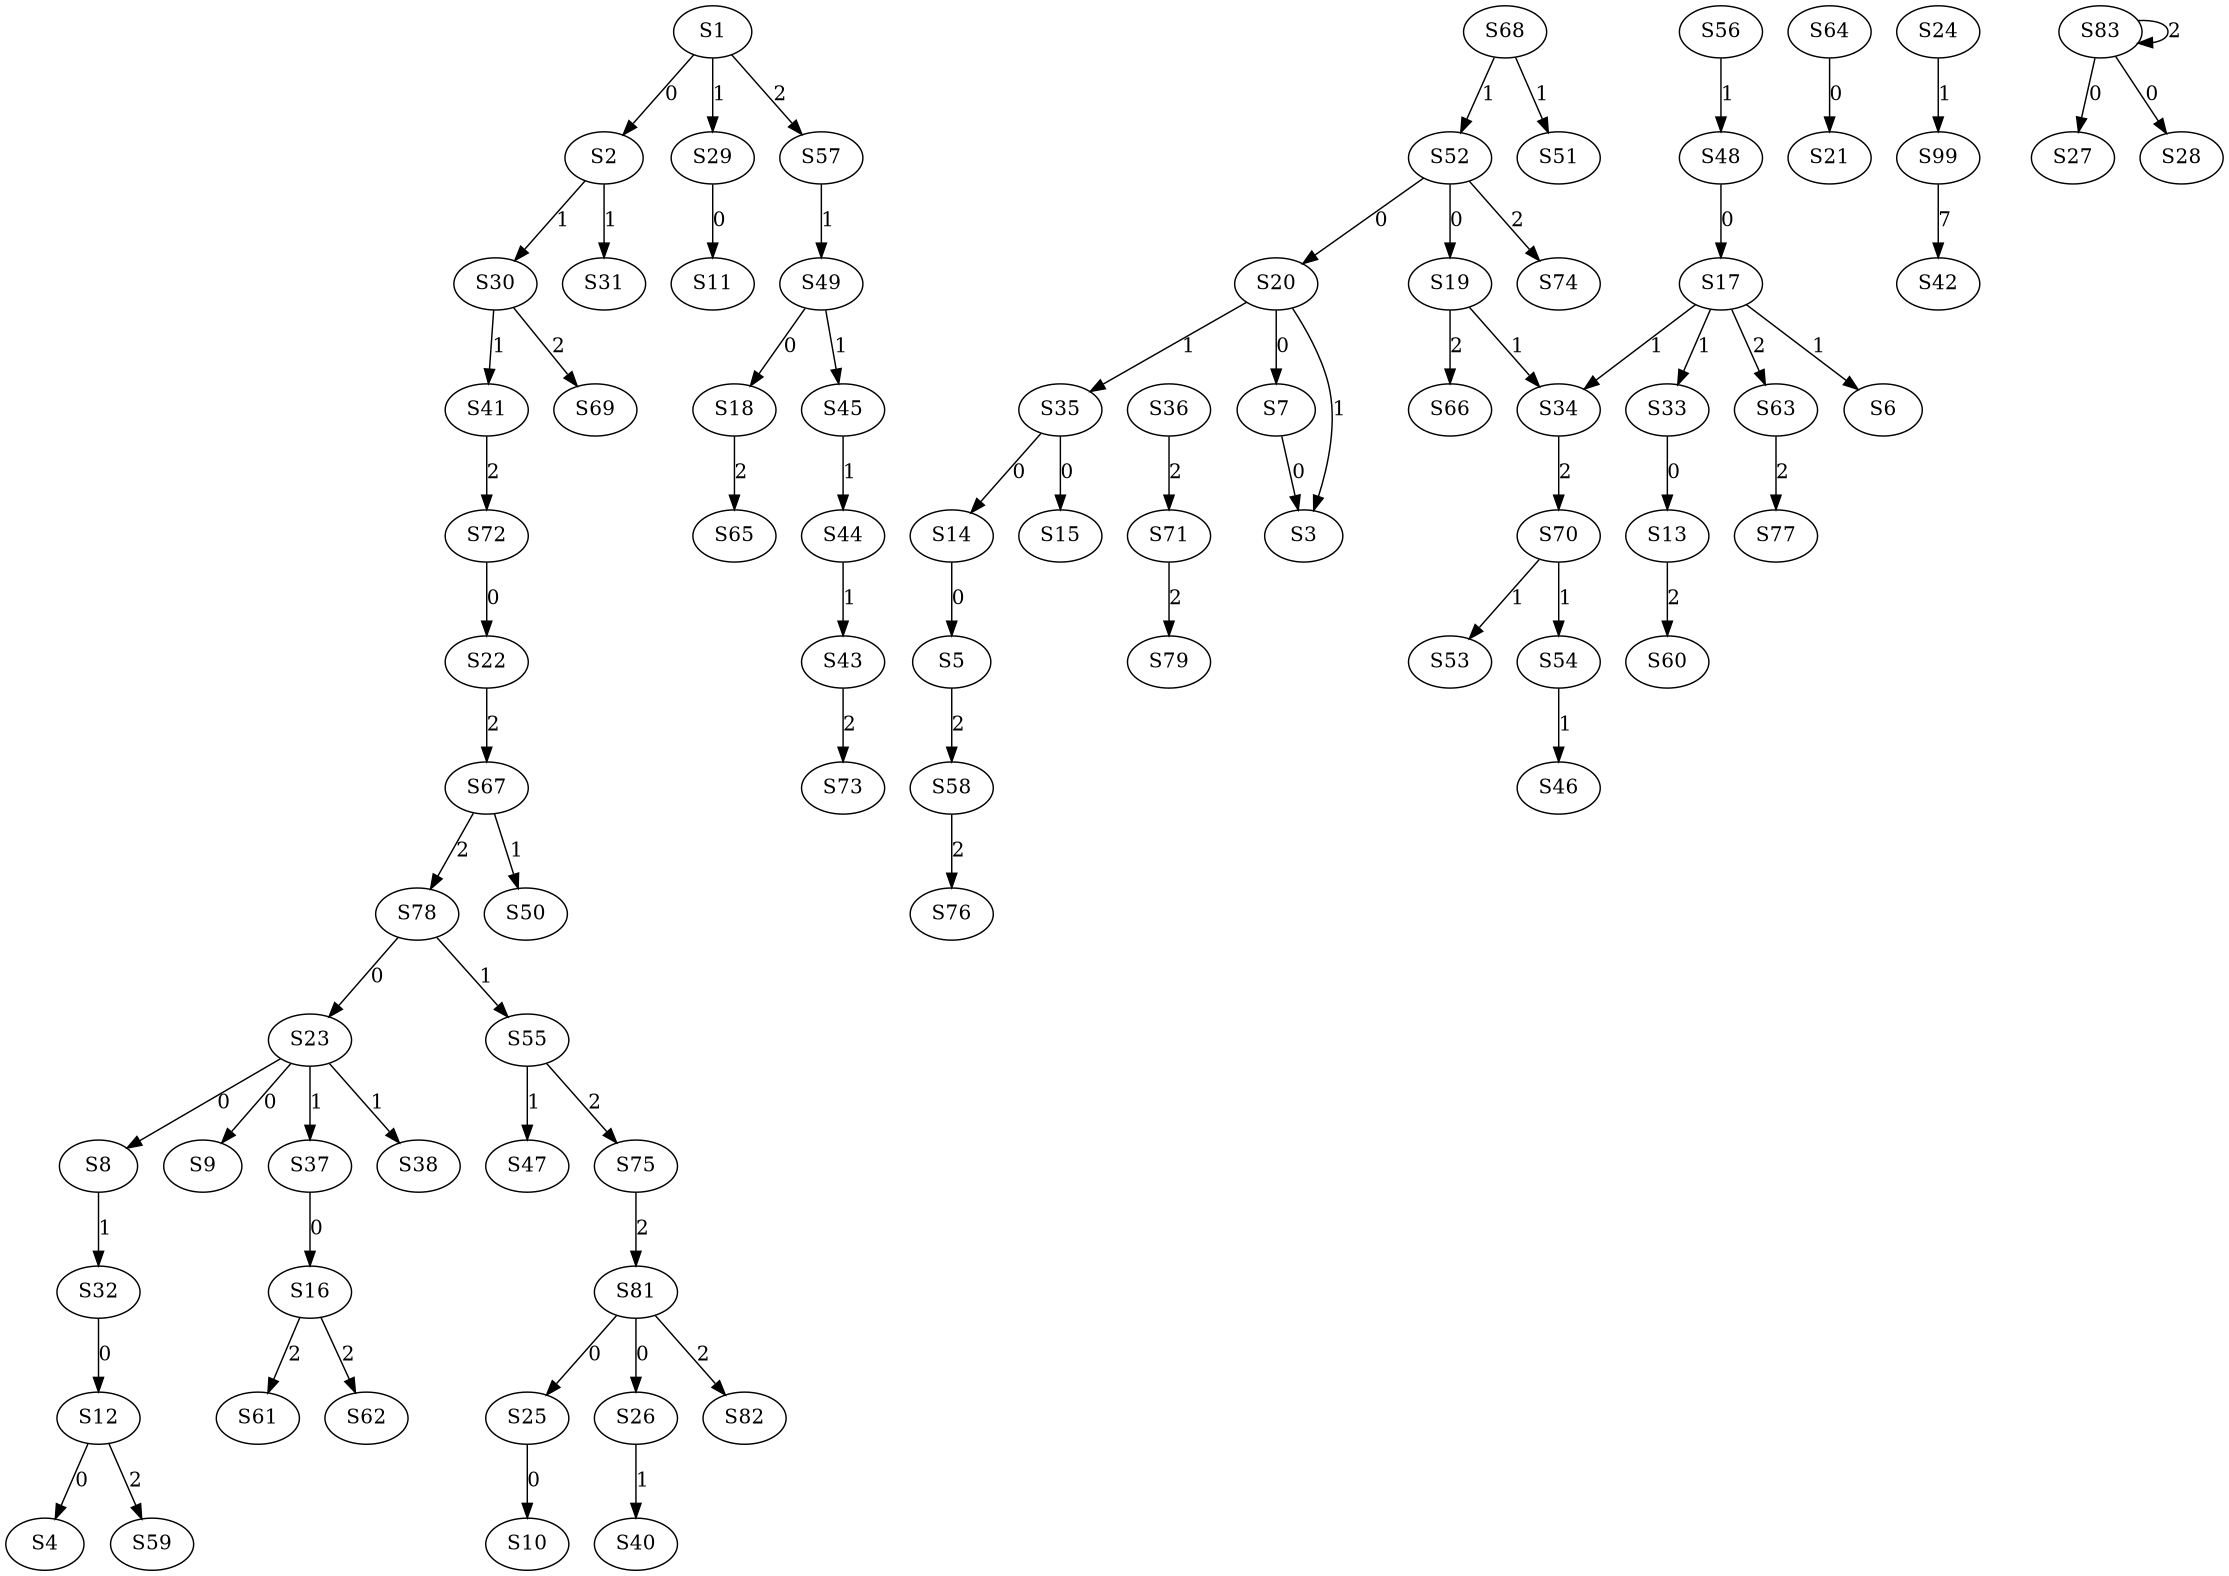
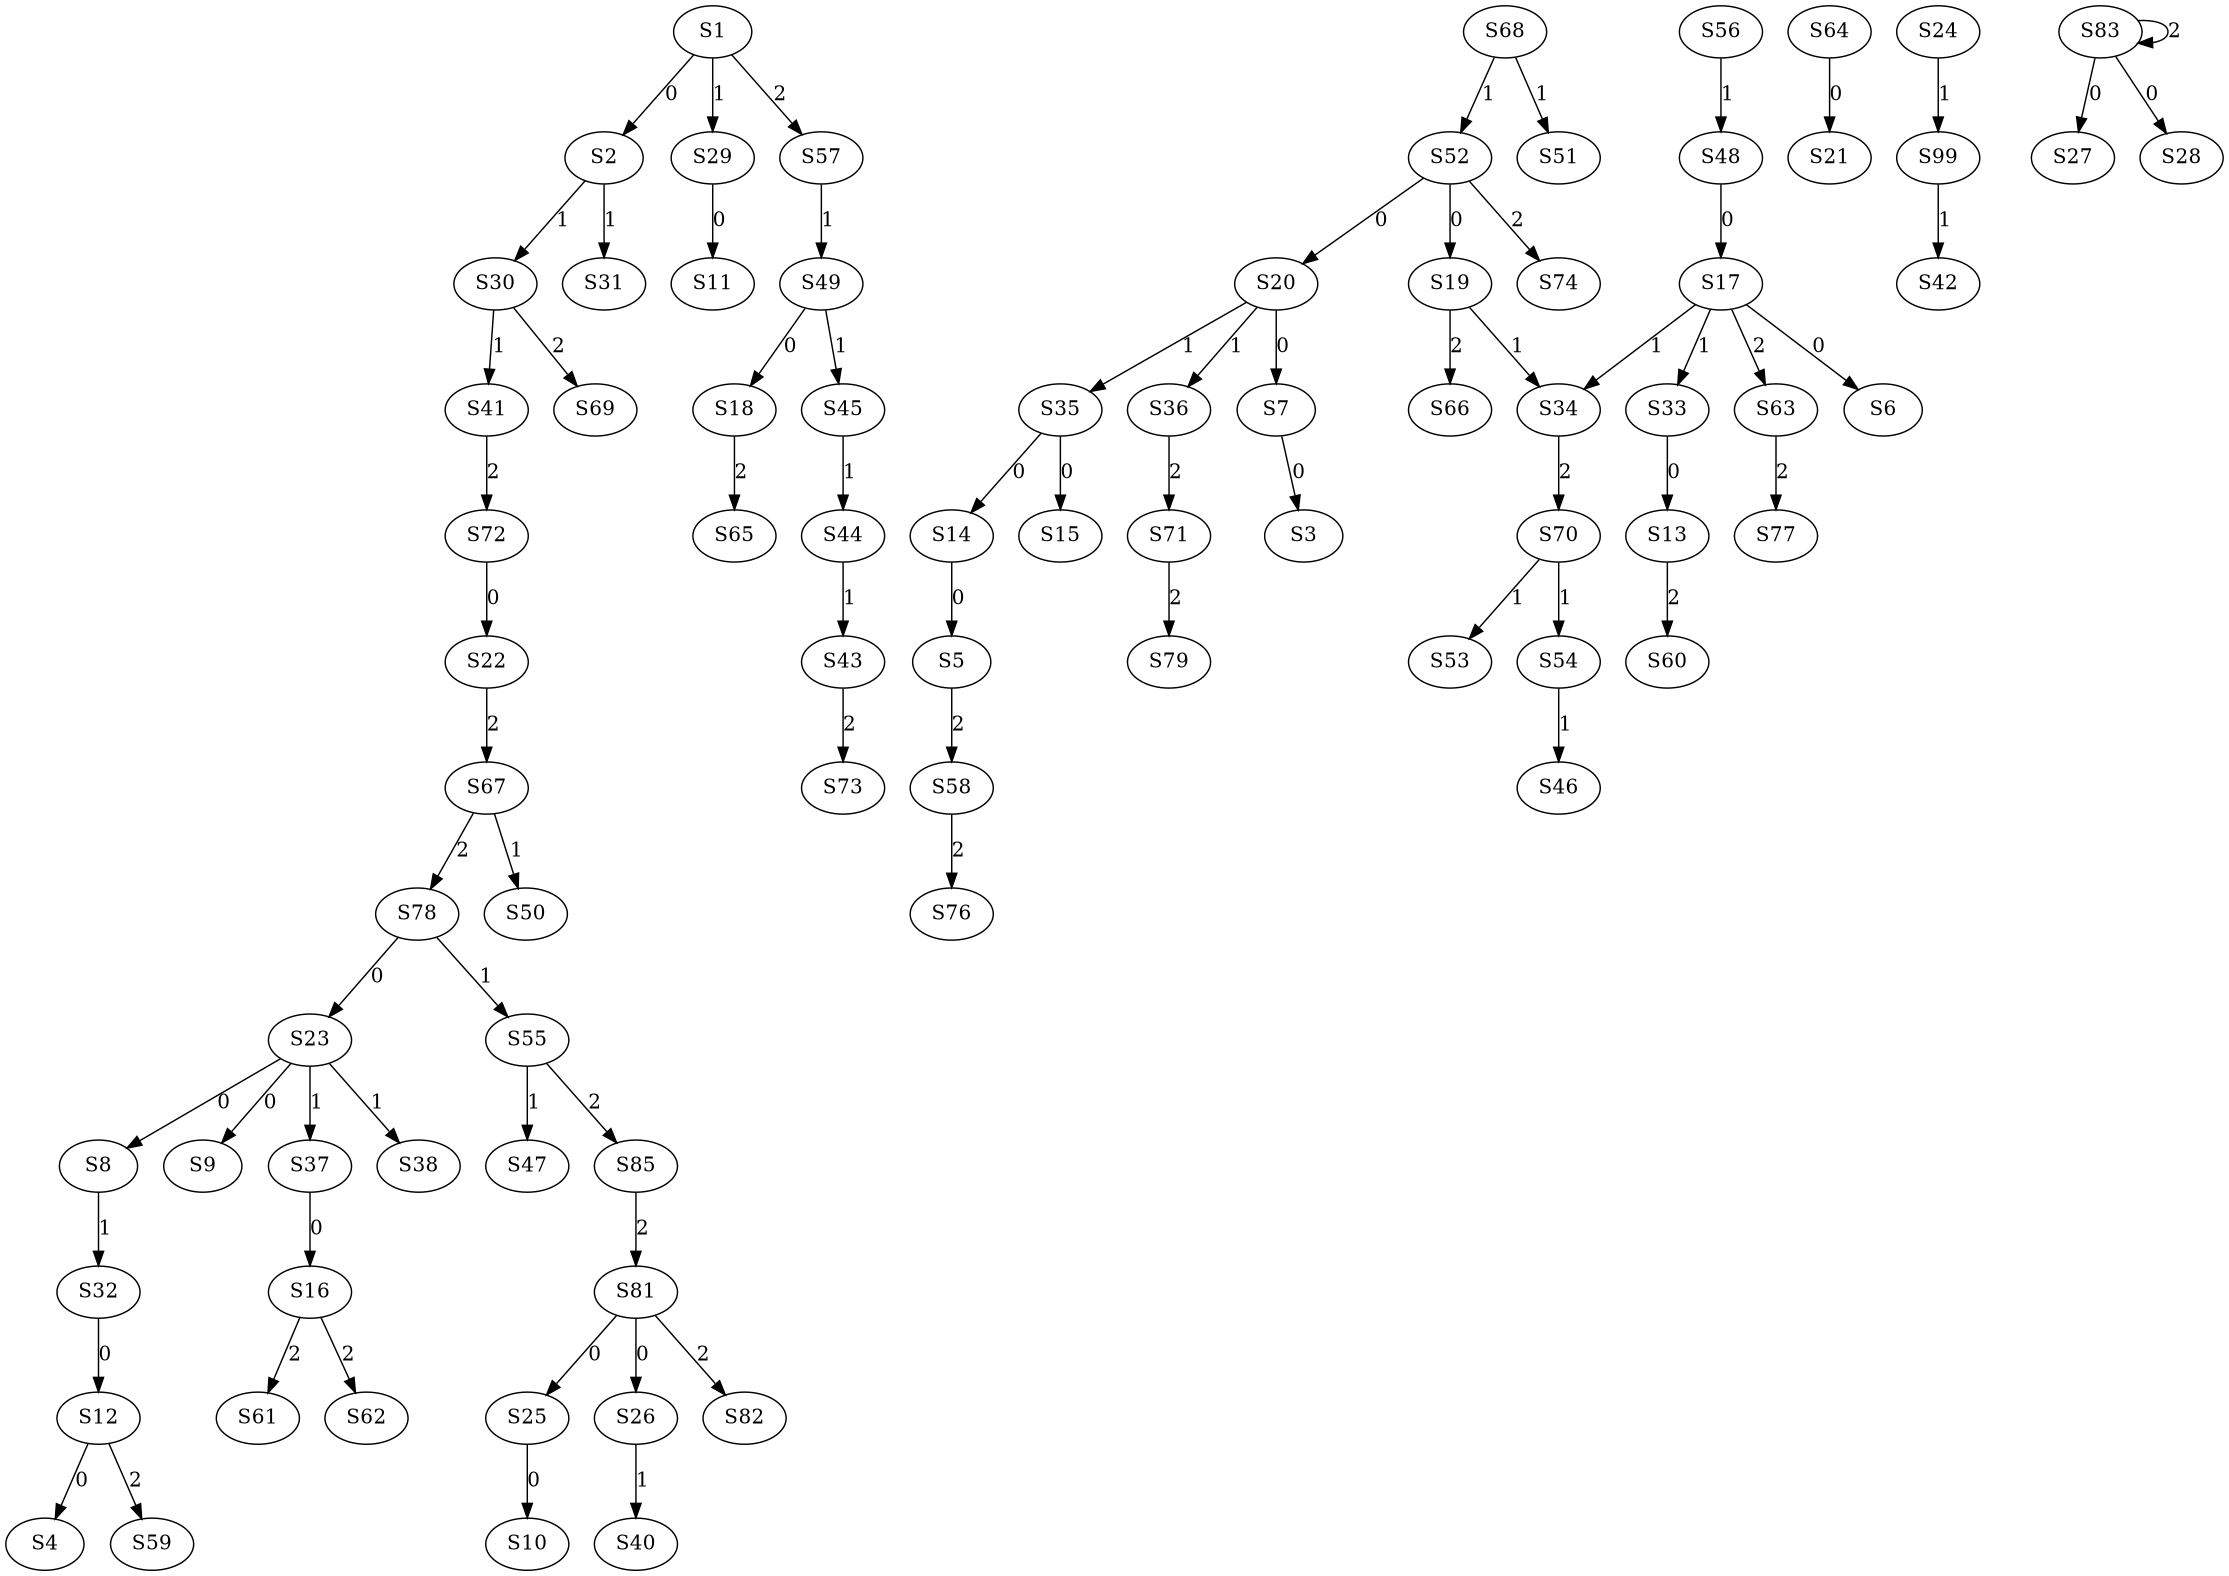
edge "S99" -> "S42": label "7" -> "1"
edge "S17" -> "S6": label "1" -> "0"
edge "S20" -> "S3": now "S20" -> "S36"
node "S75": label "S75" -> "S85"
